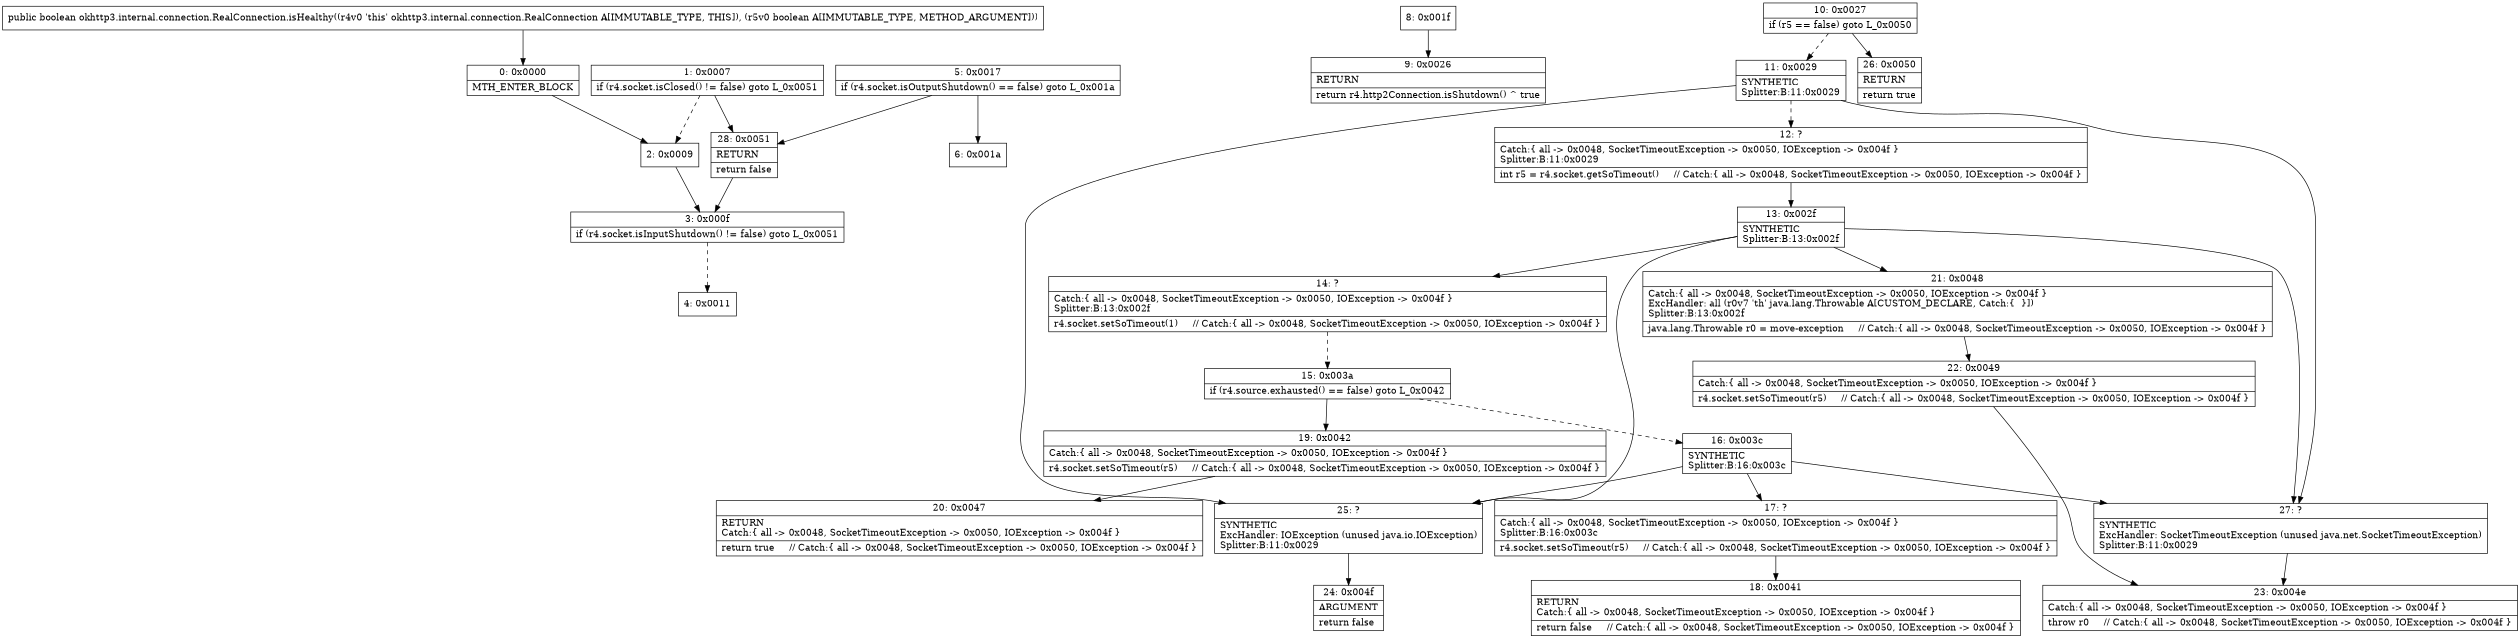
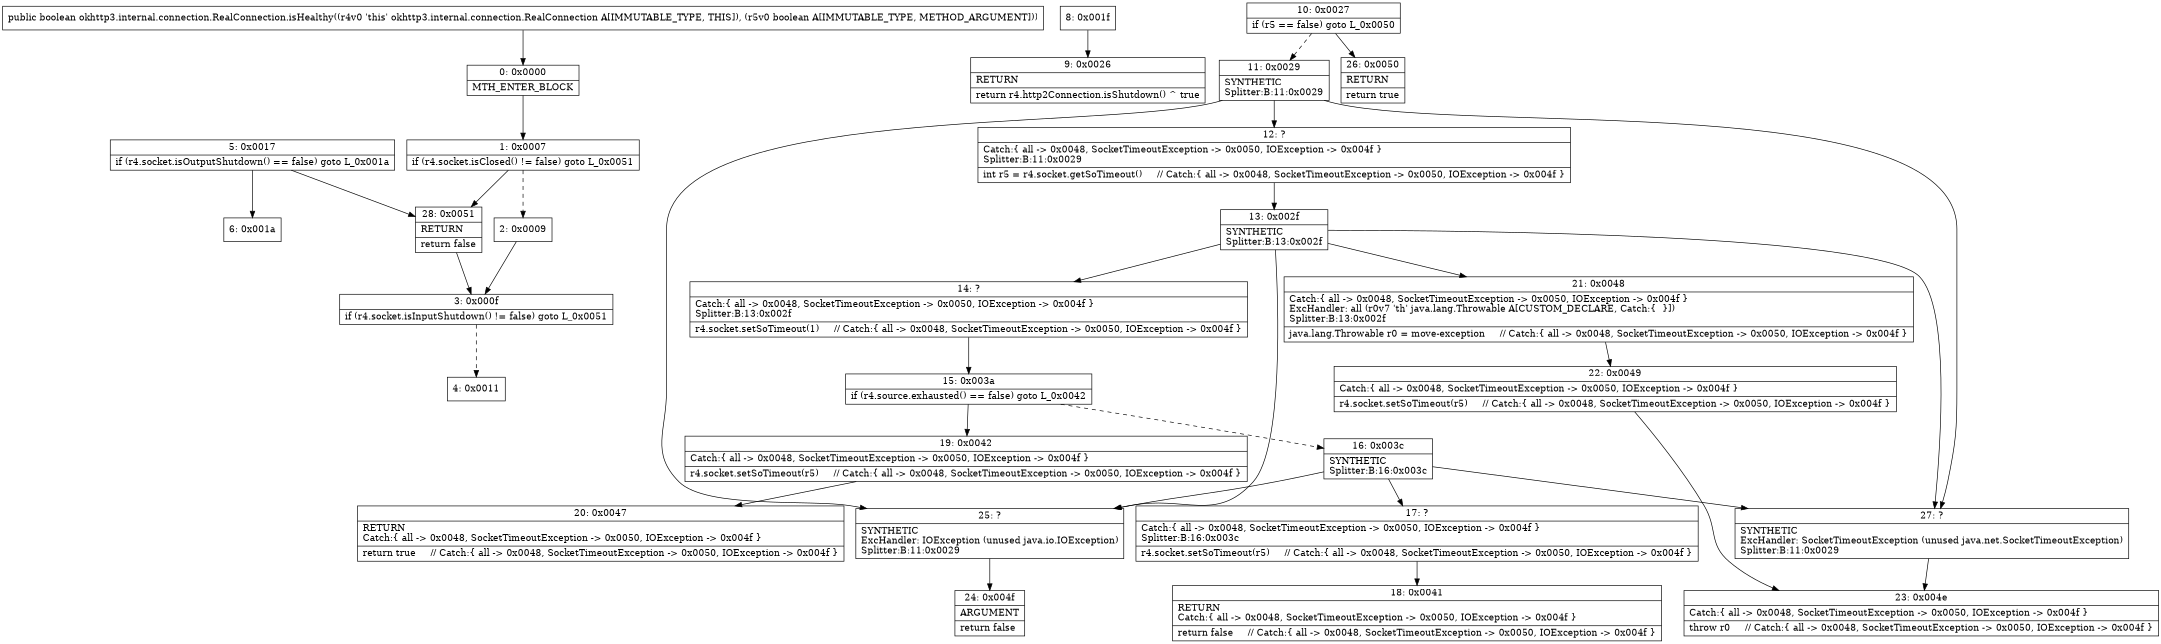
edge "11: 0x0029" -> "12: ?": style dashed -> solid
edge "0: 0x0000" -> "2: 0x0009": now "0: 0x0000" -> "1: 0x0007"
edge "14: ?" -> "15: 0x003a": style dashed -> solid
